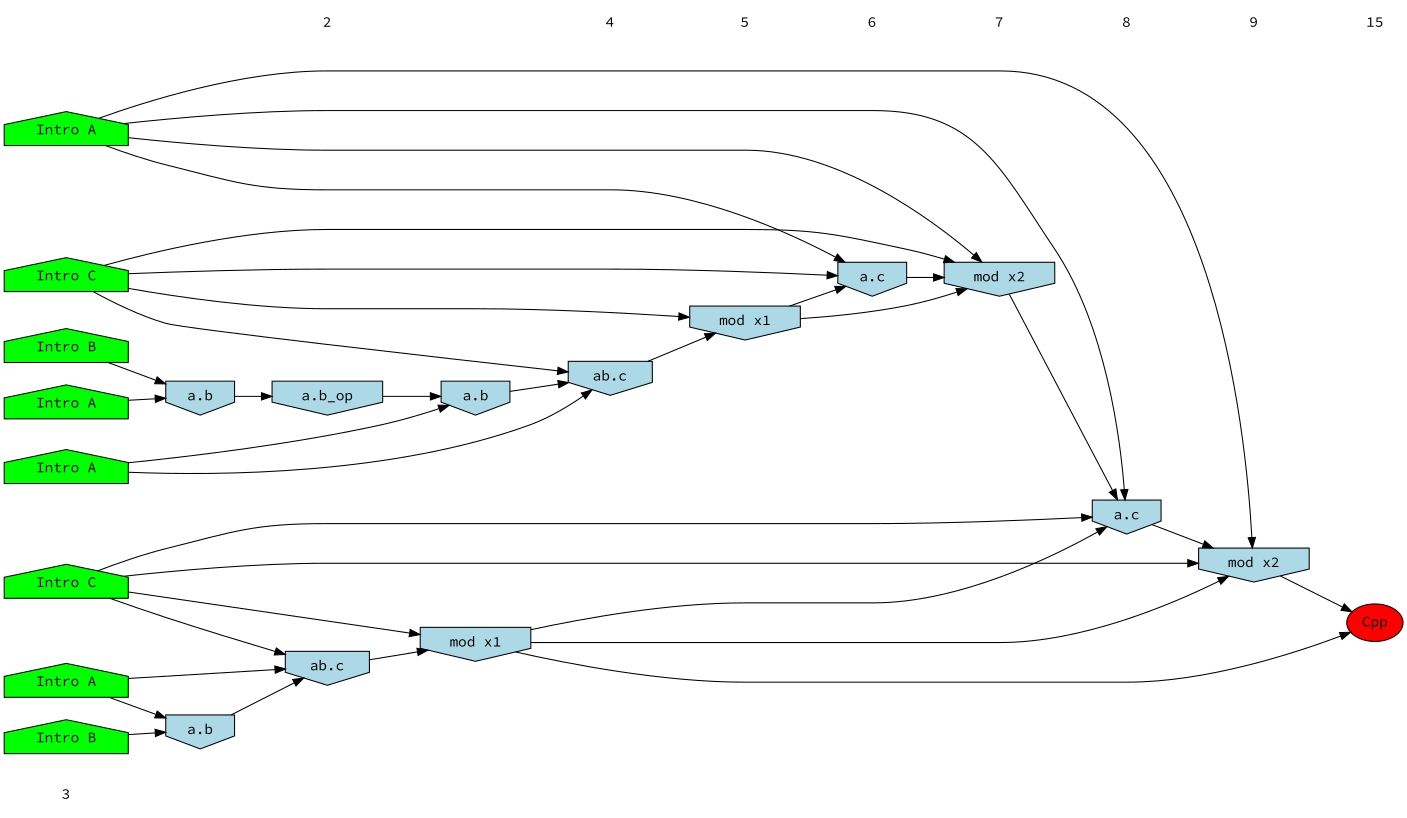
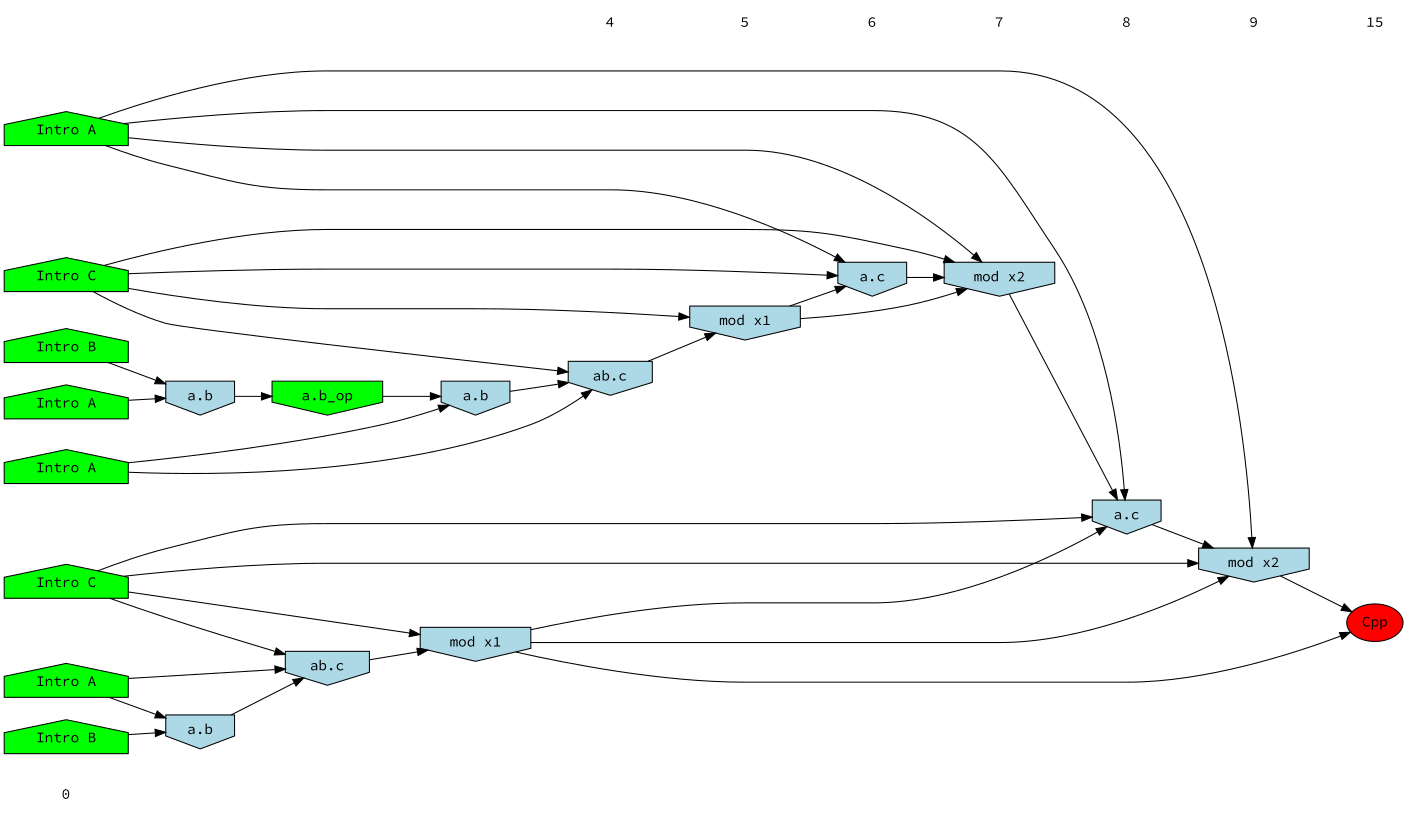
node "2": removed
node "a.b_op": fillcolor lightblue -> green
node "3": label "3" -> "0"
